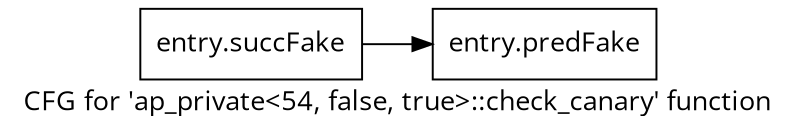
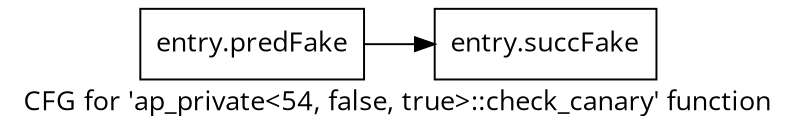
edge "entry.succFake" -> "entry.predFake": reversed
